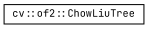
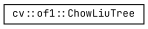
node "cv::of2::ChowLiuTree": label "cv::of2::ChowLiuTree" -> "cv::of1::ChowLiuTree"
